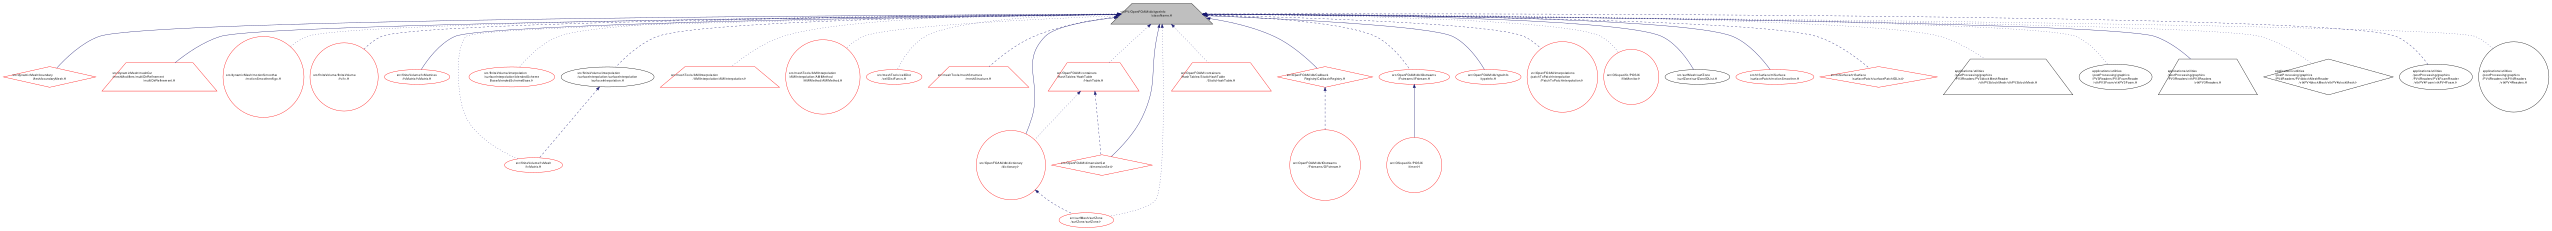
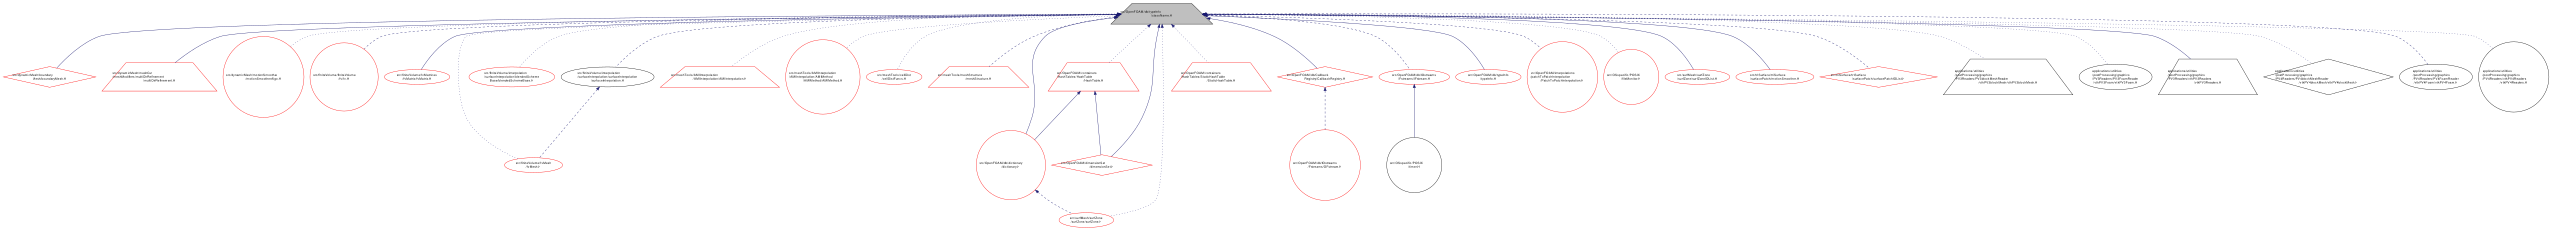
node "vtkPV/OpenFOAM/db/typeInfo /className.H": label "vtkPV/OpenFOAM/db/typeInfo /className.H" -> "src/OpenFOAM/db/typeInfo /className.H"
node "src/surfMesh/surfZone /surfZone/surfZoneIOList.H": color black -> red
edge "src/OpenFOAM/db/dictionary /dictionary.H" -> "src/OpenFOAM/containers /HashTables/HashTable /HashTable.H": style dotted -> solid
edge "src/OpenFOAM/dimensionSet /dimensionSet.H" -> "src/OpenFOAM/containers /HashTables/HashTable /HashTable.H": style dashed -> solid
node "src/finiteVolume/fvMesh /fvMatrix.H": label "src/finiteVolume/fvMesh /fvMatrix.H" -> "src/finiteVolume/fvMesh /fvMesh.H"
node "src/OSspecific/POSIX /timer.H": color red -> black
